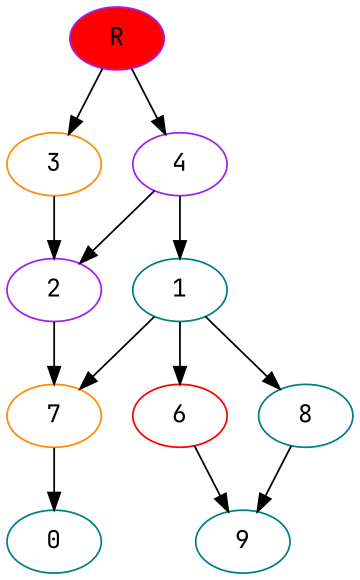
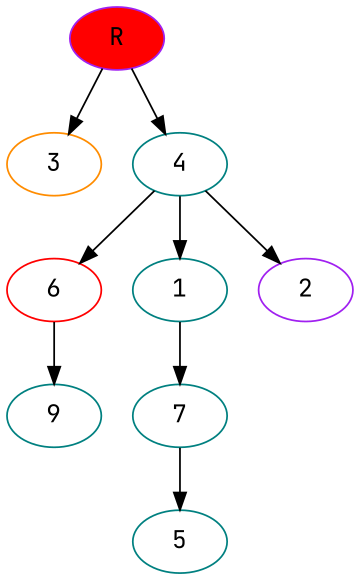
node "4": color purple -> teal
edge "3" -> "2": removed
edge "2" -> "7": removed
edge "1" -> "6": now "4" -> "6"
node "7": color darkorange -> teal
node "8": removed
node "0": label "0" -> "5"
